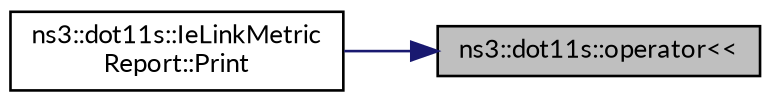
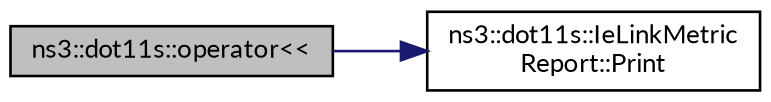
edge "ns3::dot11s::IeLinkMetric Report::Print" -> "ns3::dot11s::operator<<": reversed
